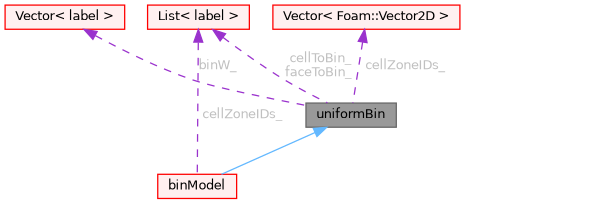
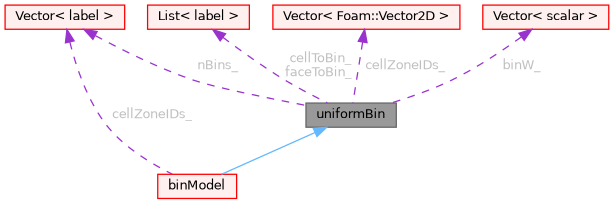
node "Vector< scalar >": added
edge "uniformBin" -> "Vector< label >": label " binW_" -> " nBins_"
edge "binModel" -> "List< label >": now "binModel" -> "Vector< label >"
